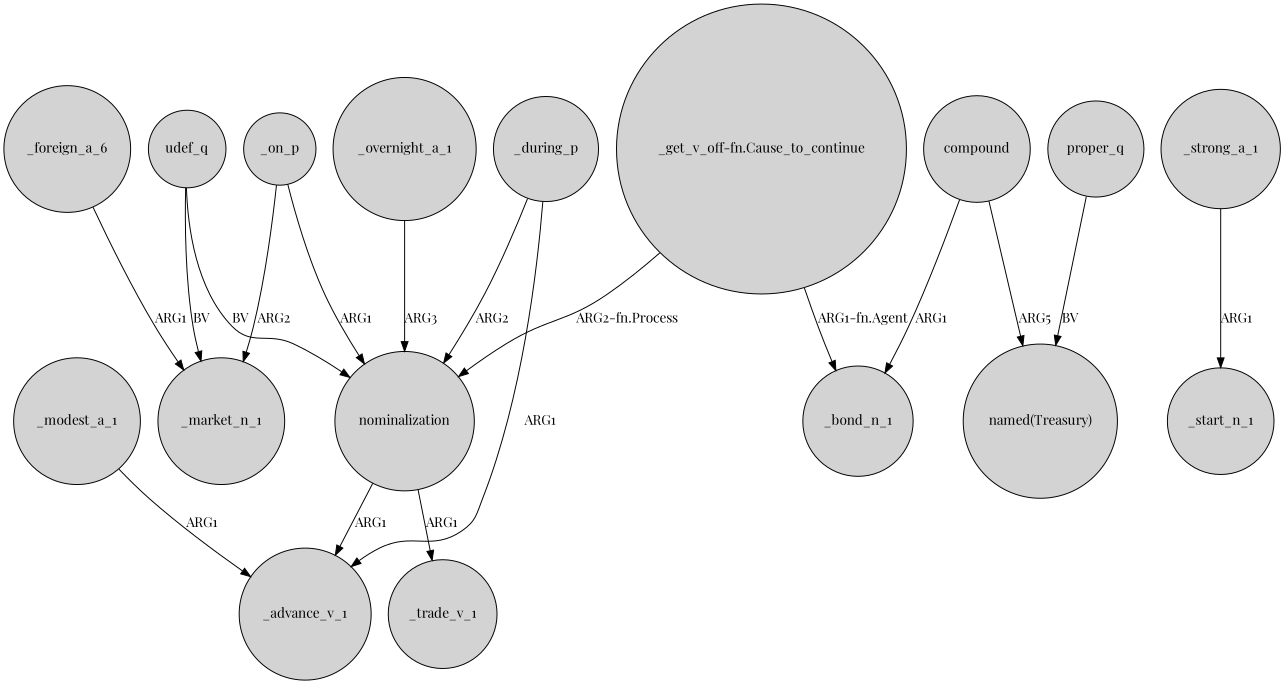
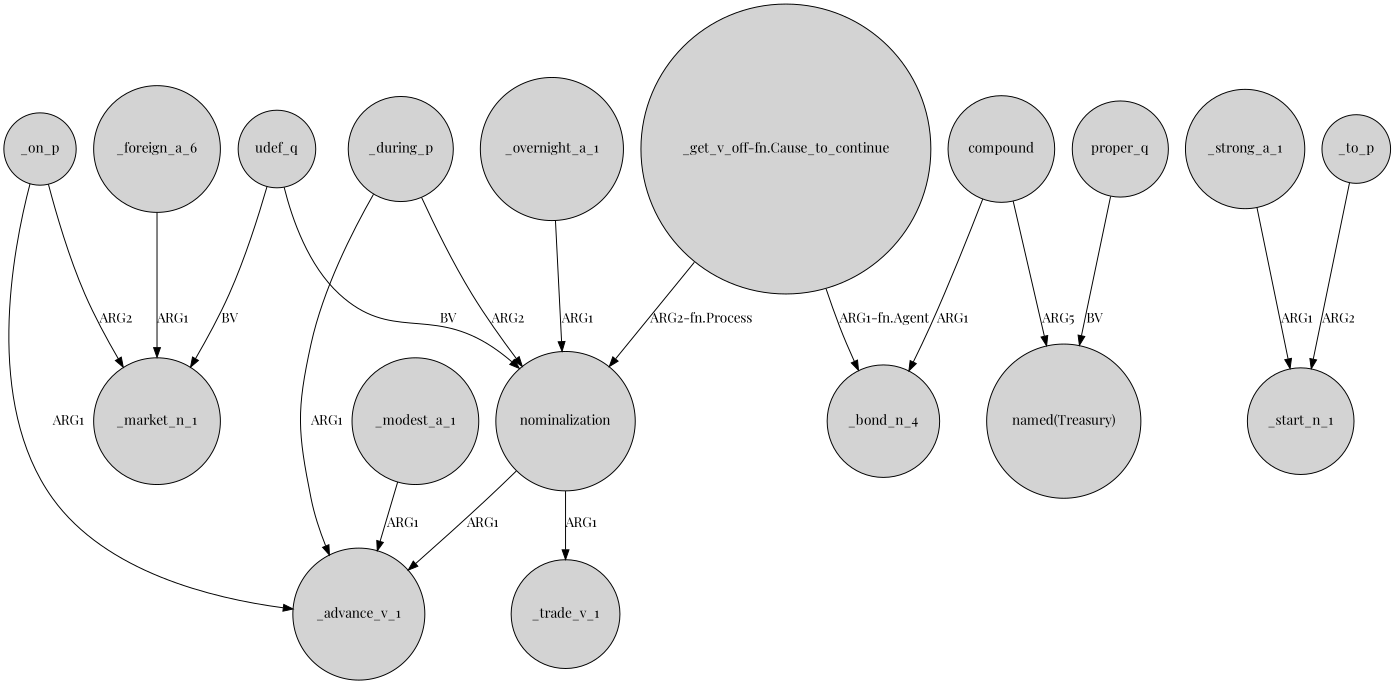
node "_to_p": added
edge "_on_p" -> "nominalization": now "_on_p" -> "_advance_v_1"
edge "_overnight_a_1" -> "nominalization": label "ARG3" -> "ARG1"
node "_bond_n_1": label "_bond_n_1" -> "_bond_n_4"
